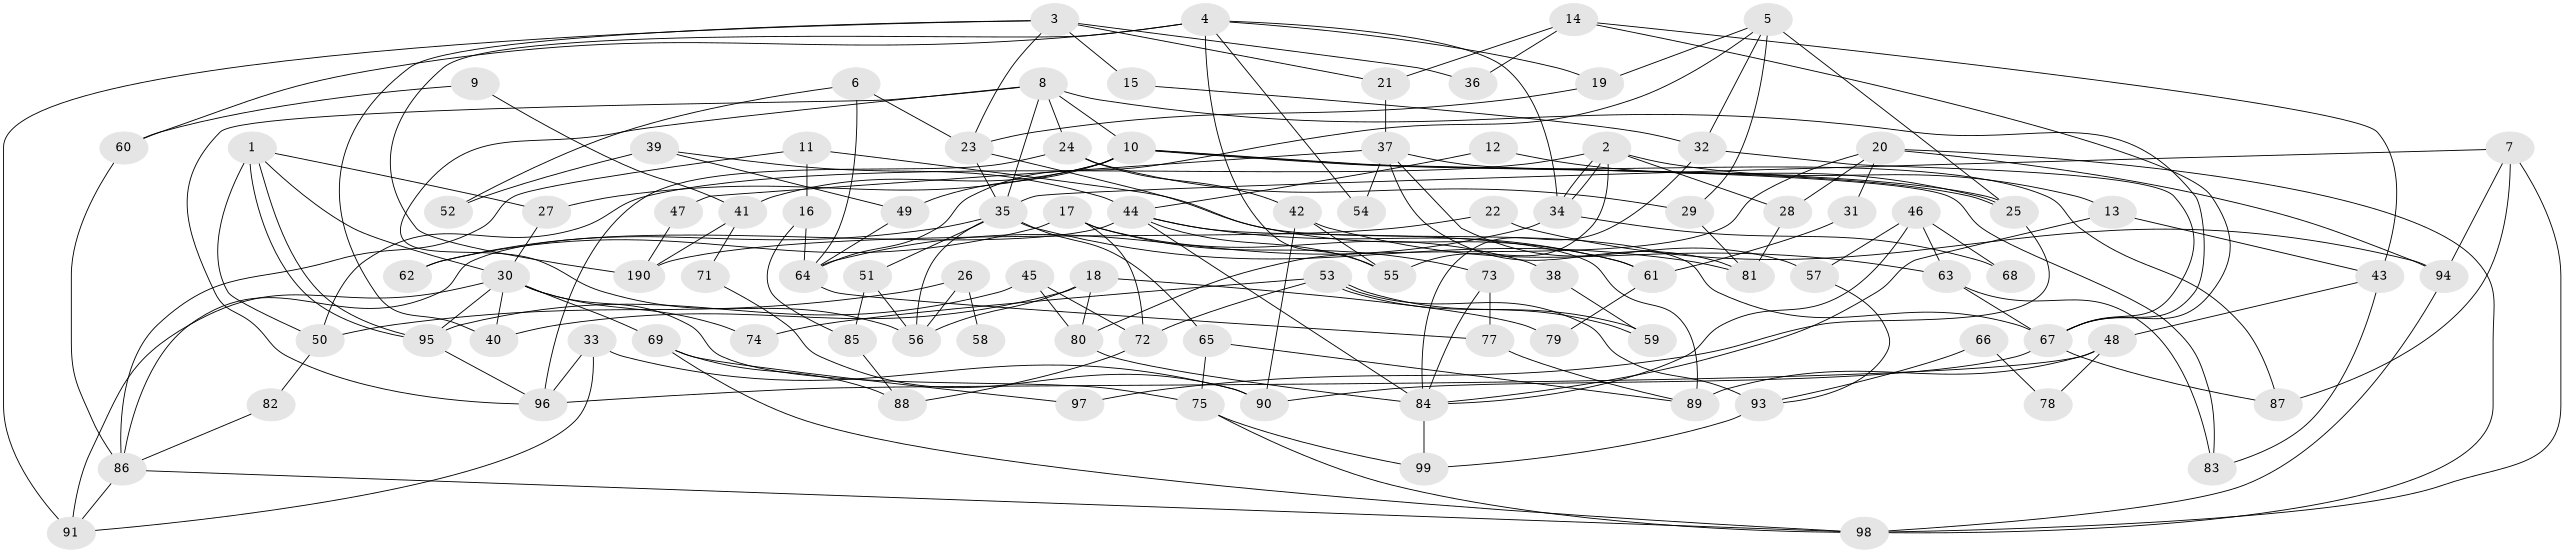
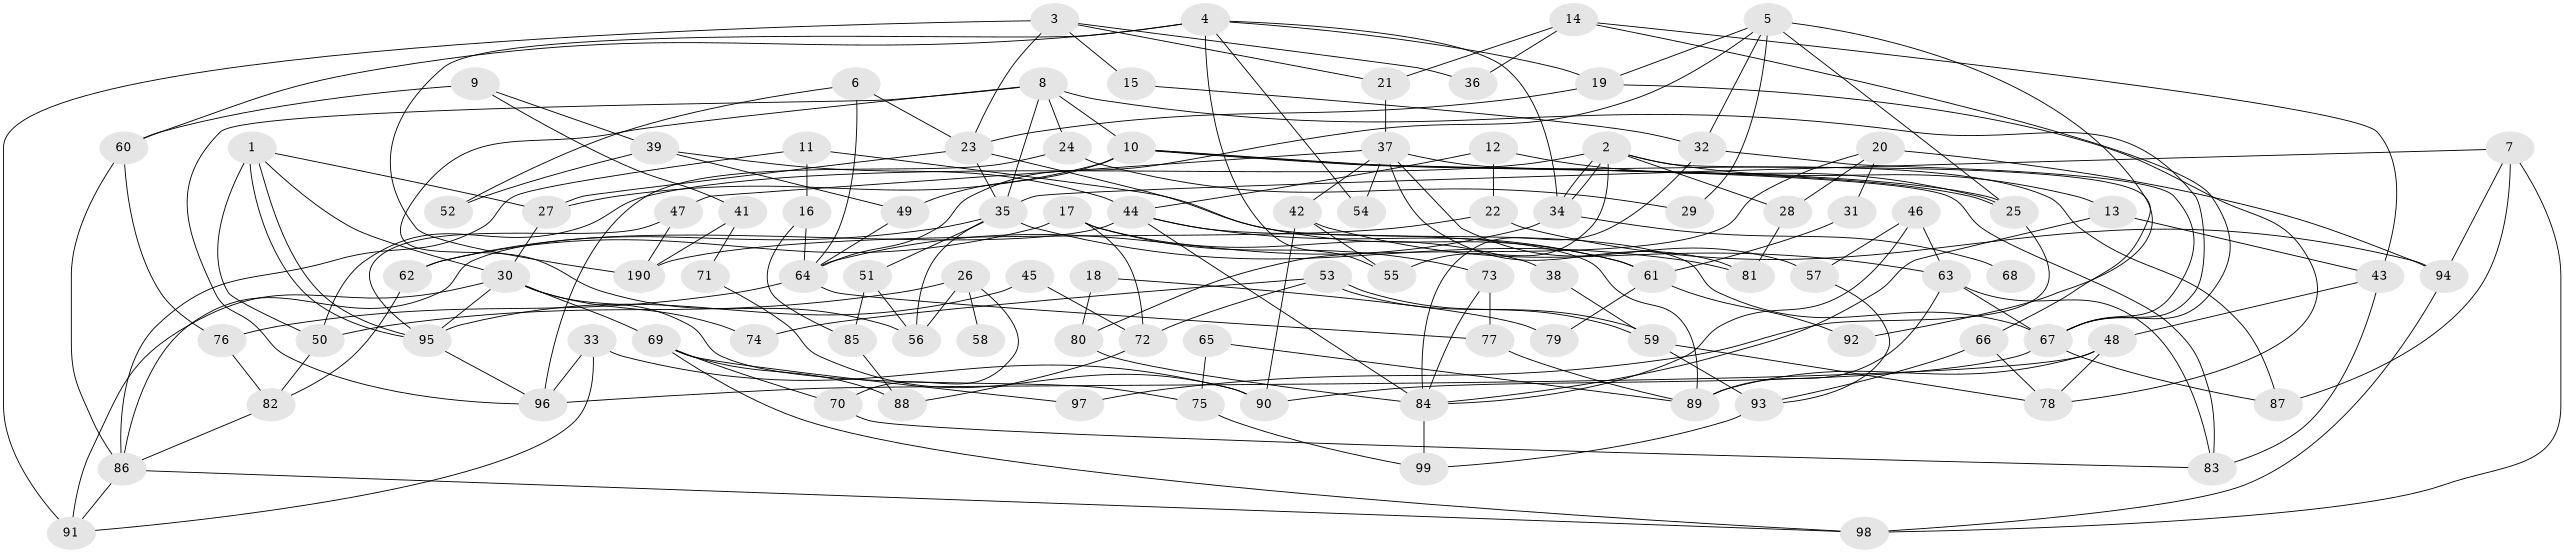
edge "9" -- "39": added
edge "2" -- "66": added
edge "23" -- "27": added
edge "10" -- "41": removed
edge "24" -- "42": now "37" -- "42"
edge "12" -- "22": added
edge "19" -- "78": added
edge "47" -- "95": added
edge "46" -- "68": removed
edge "44" -- "55": removed
edge "29" -- "81": removed
edge "35" -- "65": removed
edge "53" -- "93": now "59" -- "93"
edge "18" -- "56": removed
edge "45" -- "80": removed
node "76": added
node "40": removed
node "92": added
edge "62" -- "82": added
edge "20" -- "98": removed
edge "63" -- "89": added
edge "59" -- "78": added
node "70": added
edge "75" -- "98": removed
